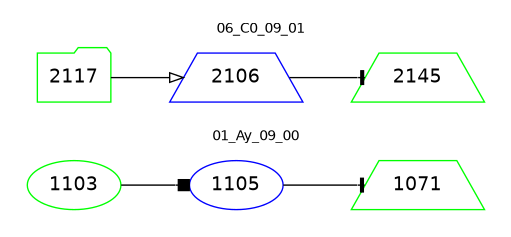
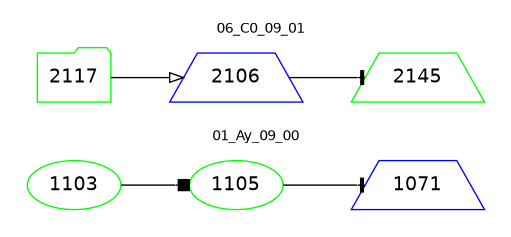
node "1105": color blue -> green
node "1071": color green -> blue
